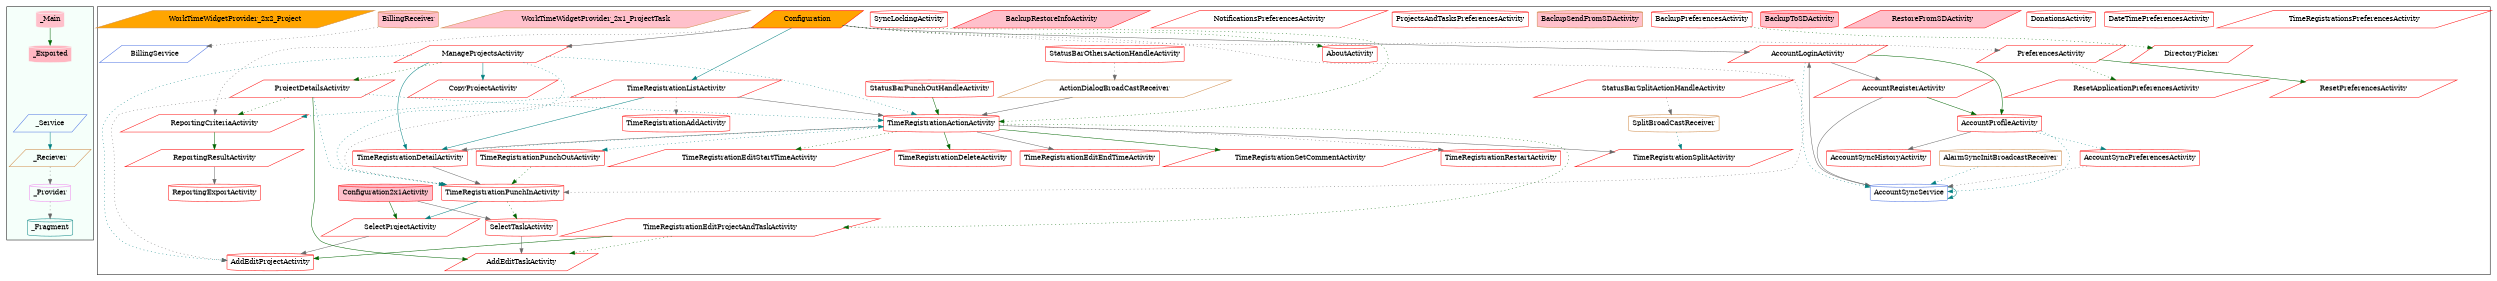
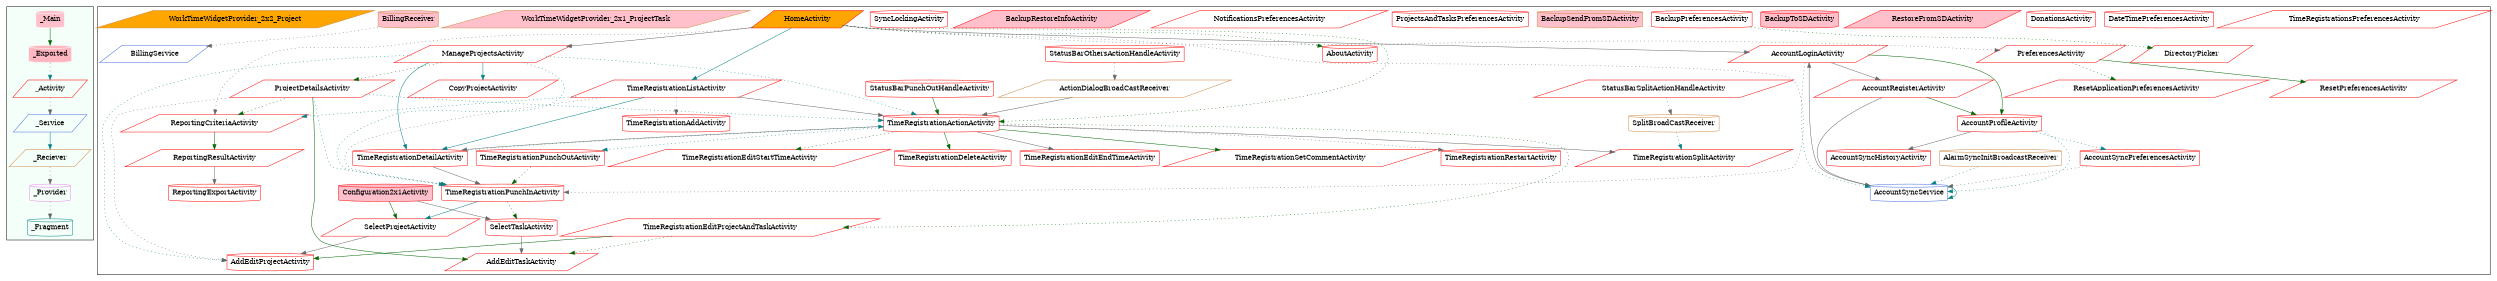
node "Configuration": label "Configuration" -> "HomeActivity"
node "_Activity": added
